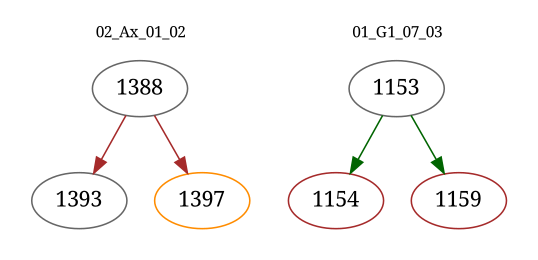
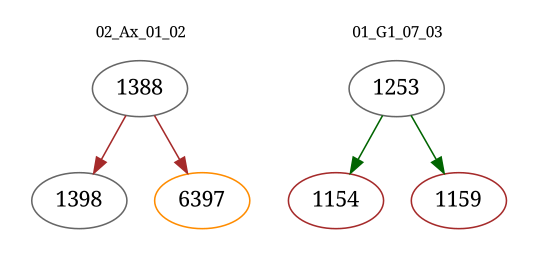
node "1153": label "1153" -> "1253"
node "1393": label "1393" -> "1398"
node "1397": label "1397" -> "6397"
